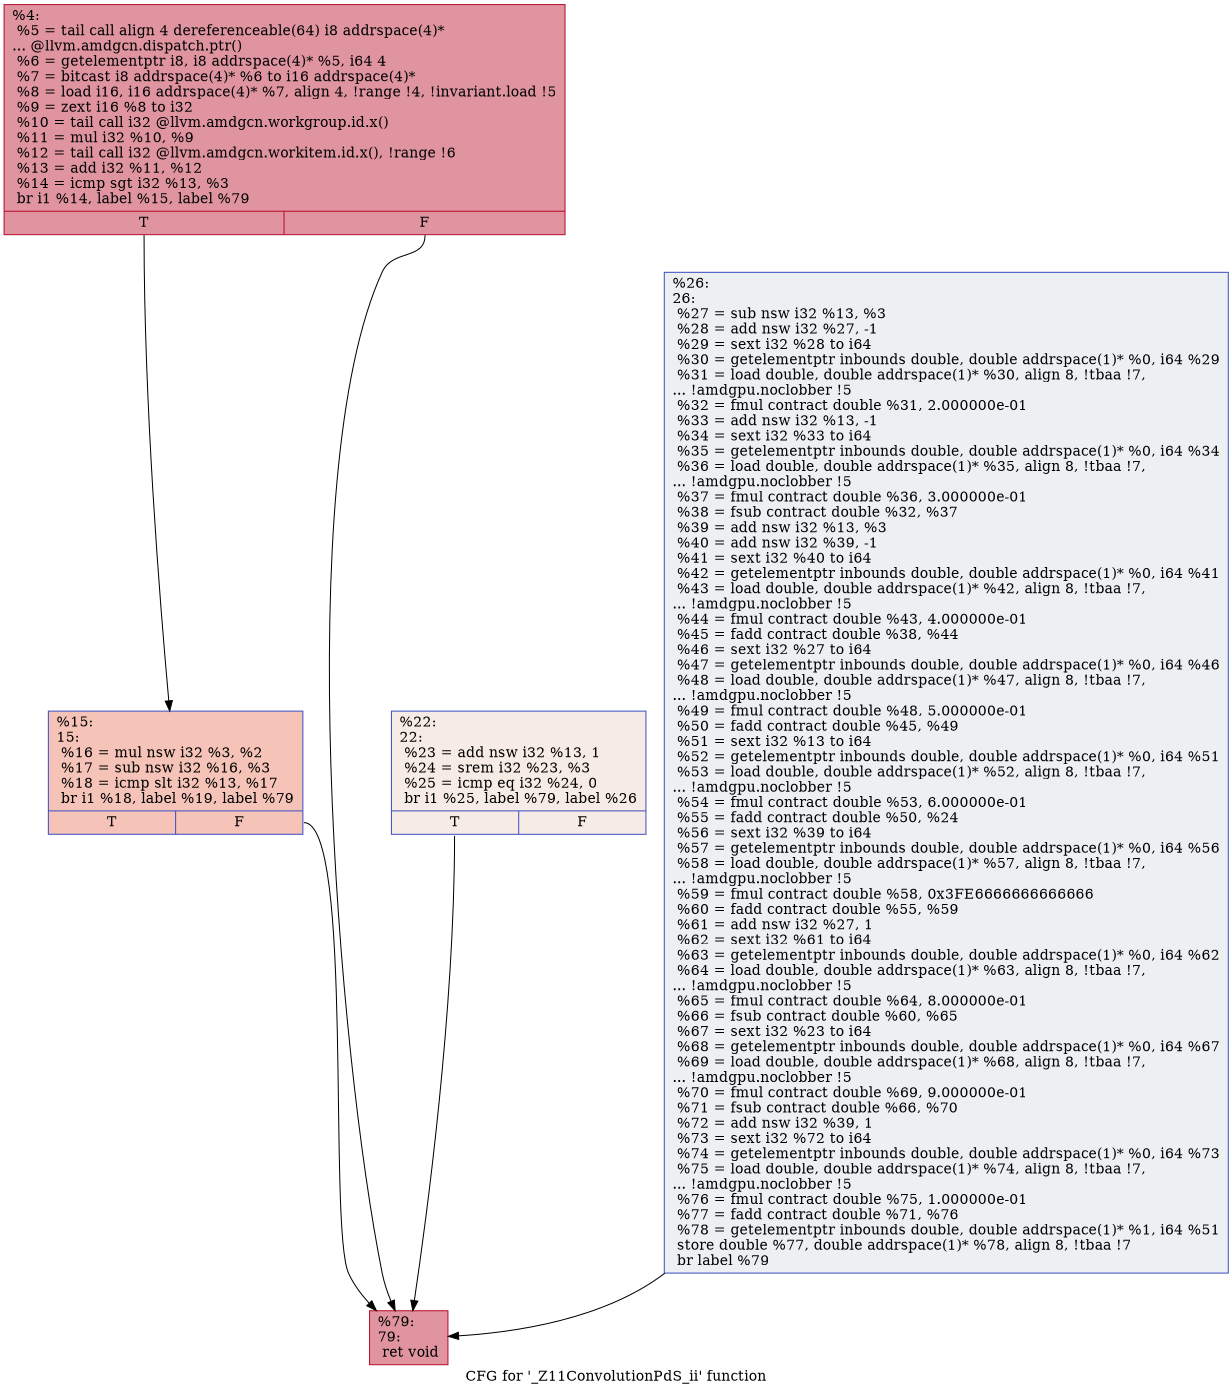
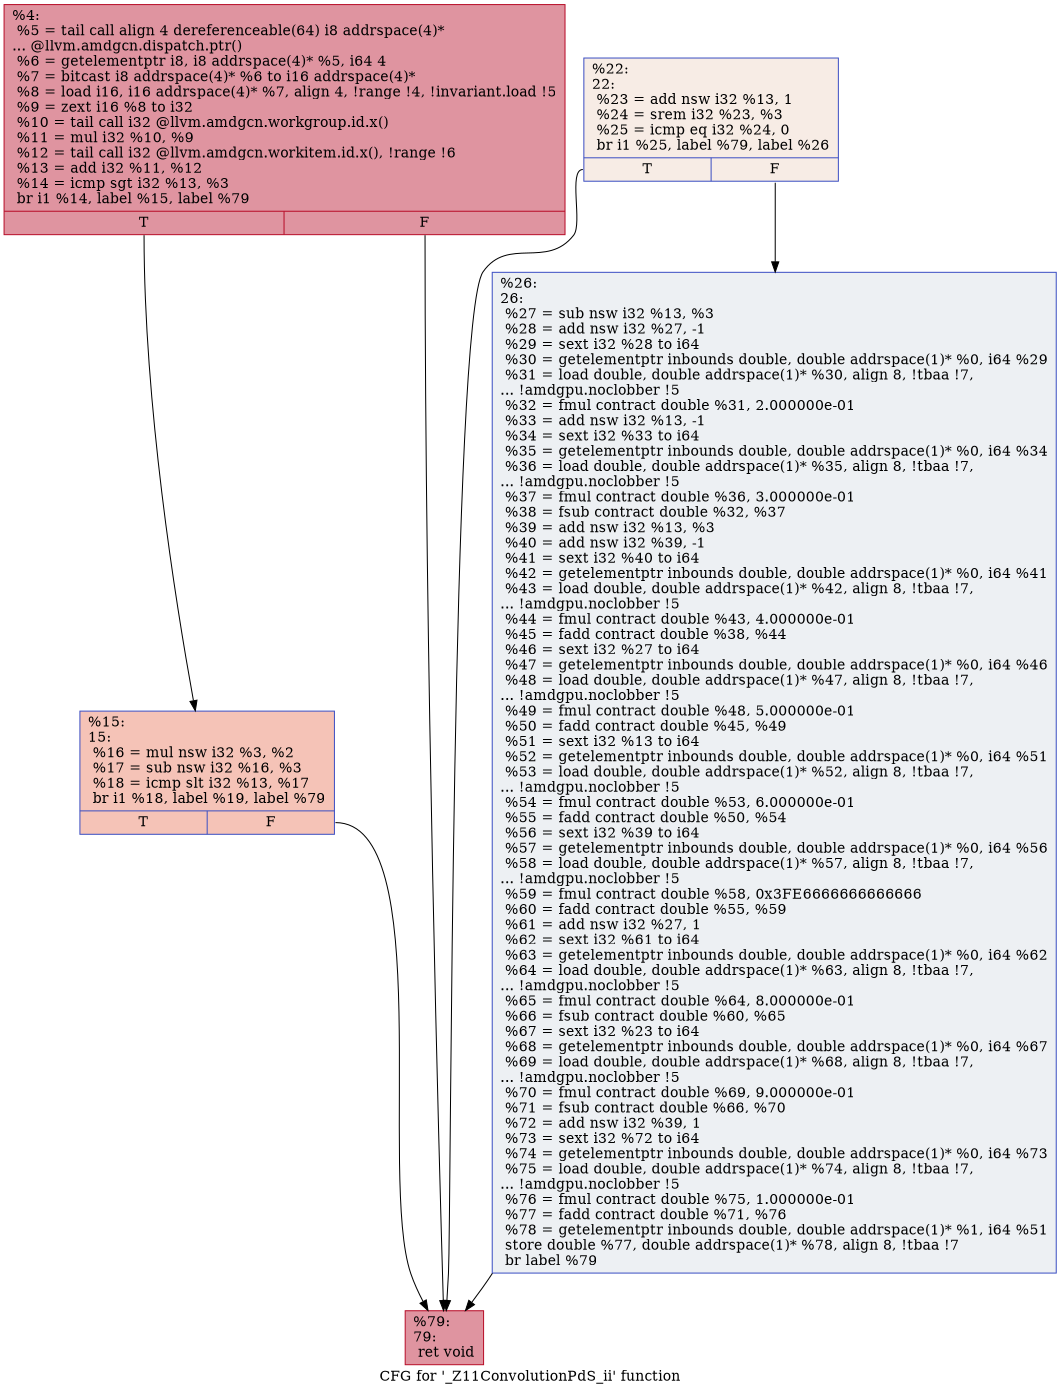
edge "%22:" -> "%26:": added
node "%26:": text "%55 = fadd contract double %50, %24" -> "%55 = fadd contract double %50, %54"
